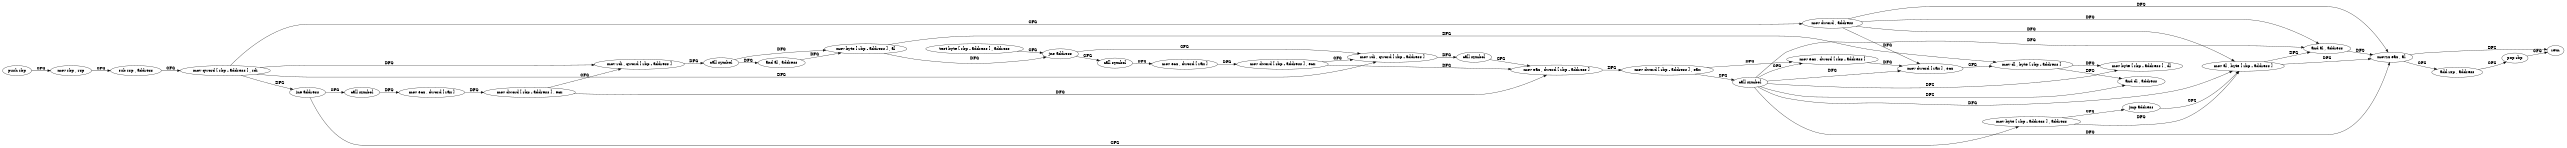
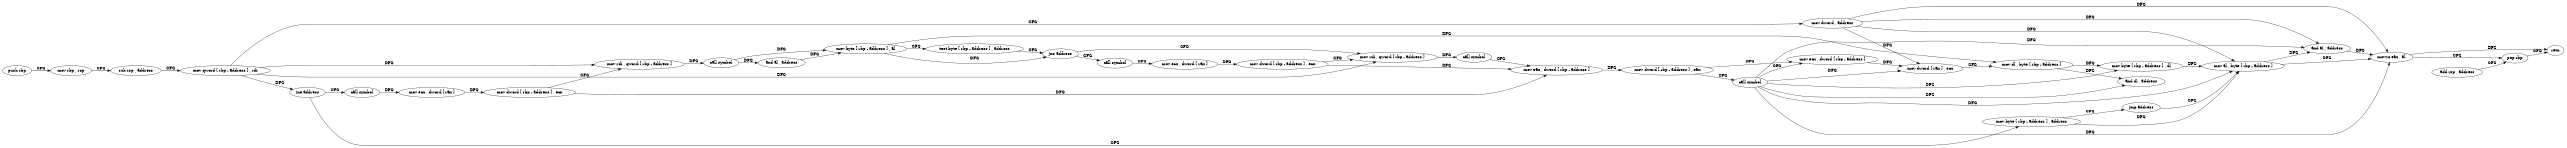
edge "mov byte [ rbp - address ] , al" -> "test byte [ rbp - address ] , address": added, label "CFG"
edge "mov byte [ rbp - address ] , dl" -> "mov al , byte [ rbp - address ]": added, label "DFG"
edge "movzx eax , al" -> "add rsp , address": now "movzx eax , al" -> "pop rbp"
